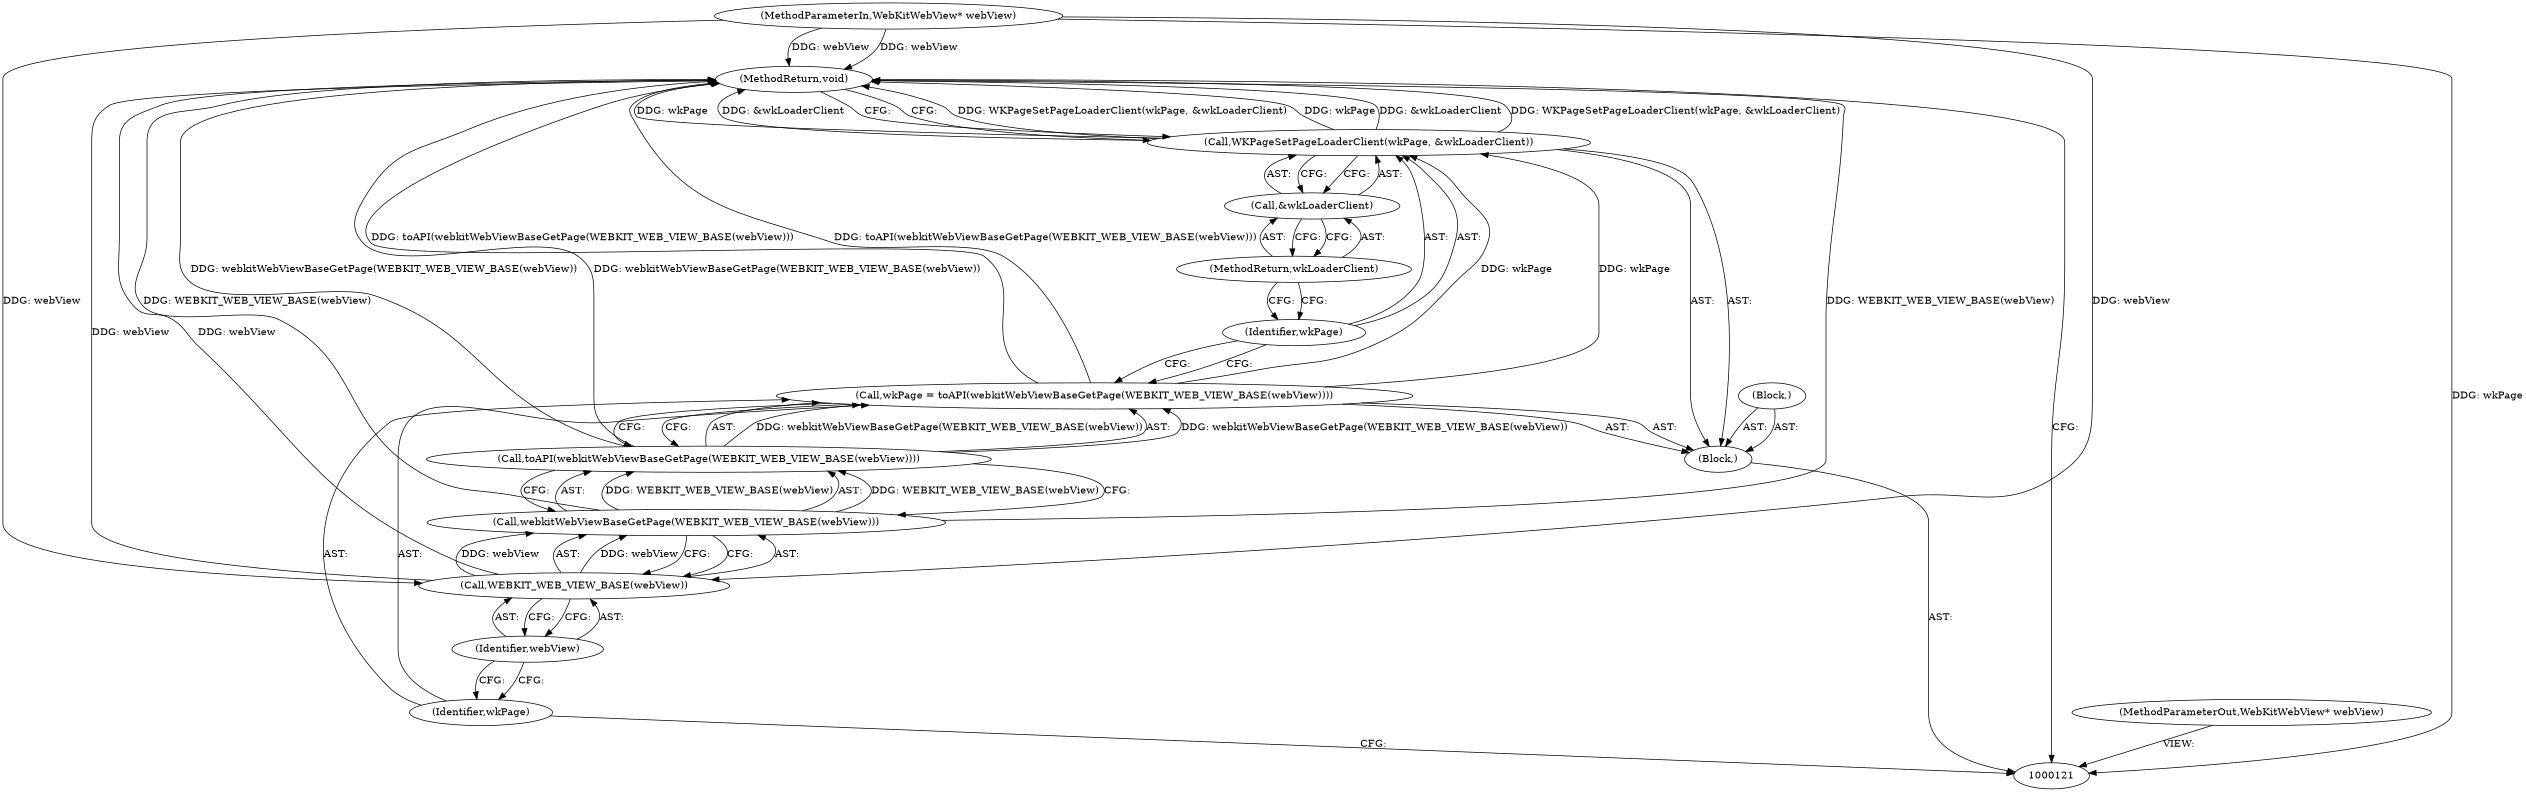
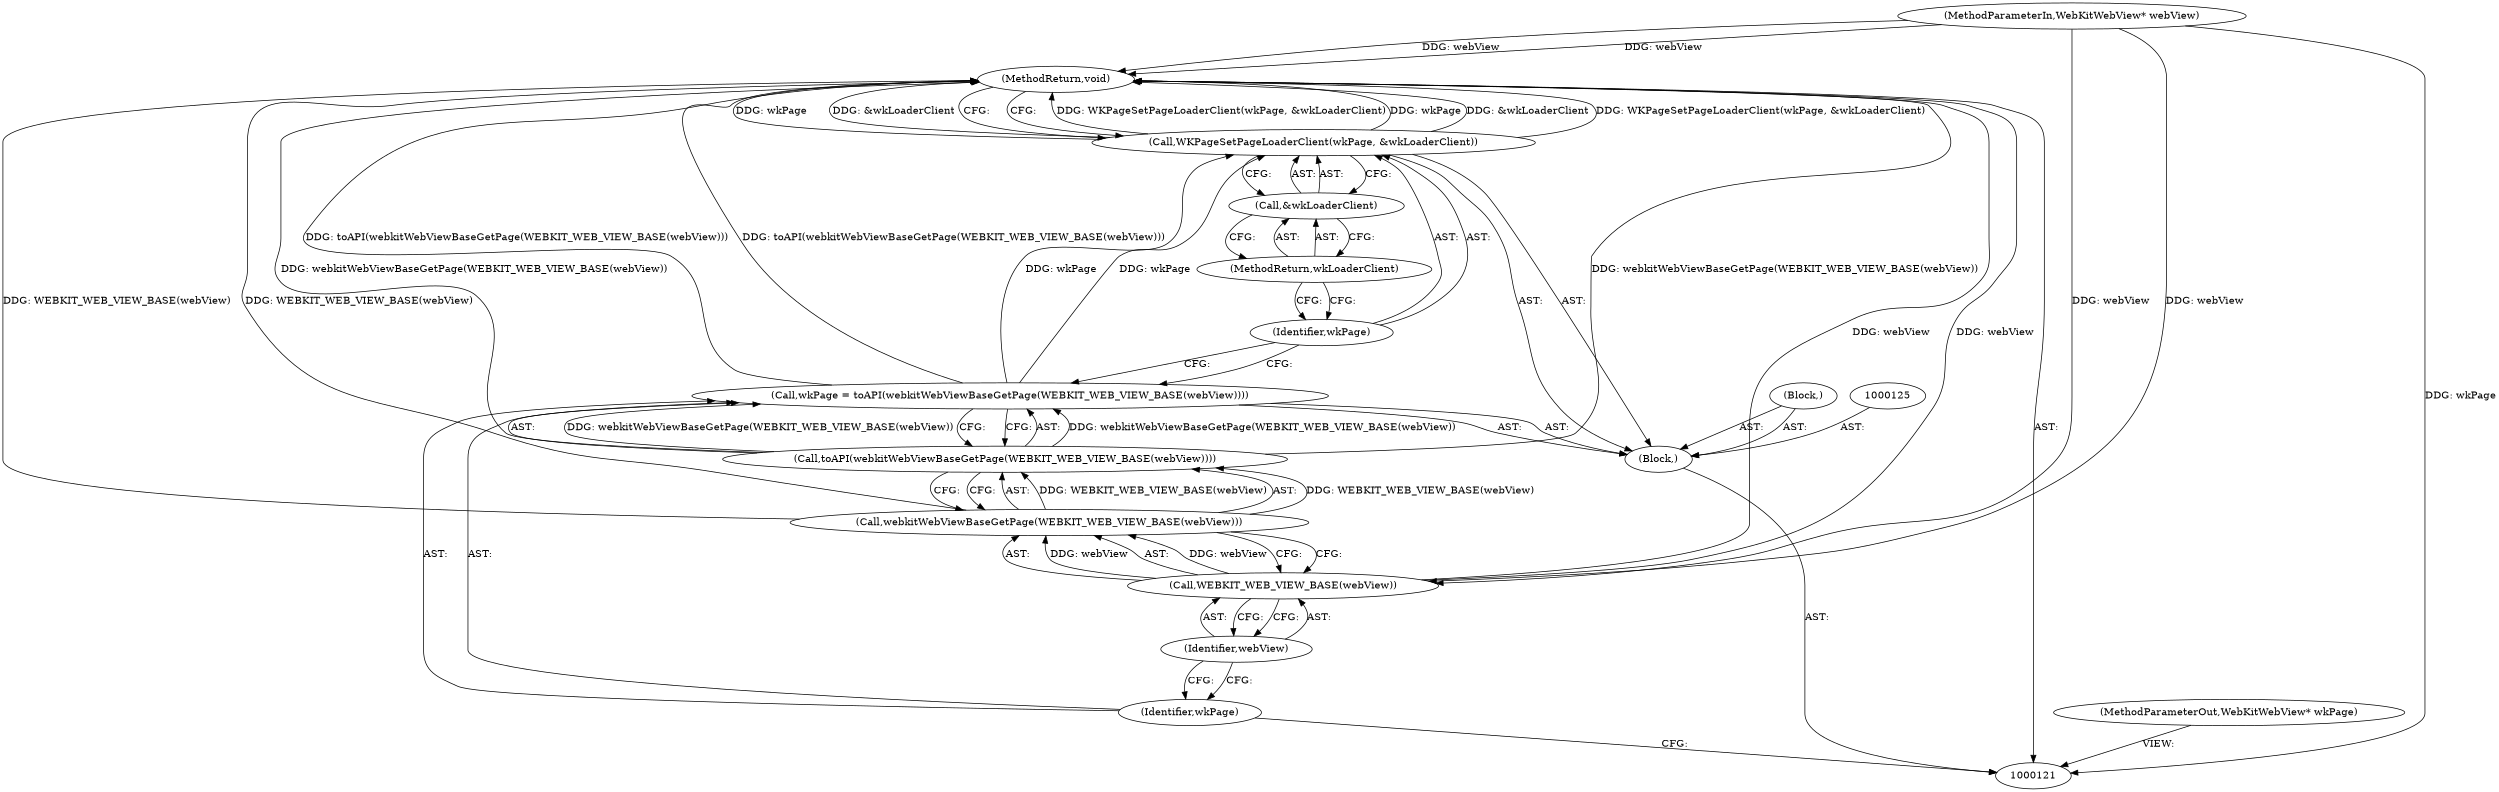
node "1000125": added
edge "(MethodReturn,void)" -> "1000121": label "CFG: " -> "AST: "
node "(MethodParameterOut,WebKitWebView* webView)": label "(MethodParameterOut,WebKitWebView* webView)" -> "(MethodParameterOut,WebKitWebView* wkPage)"
